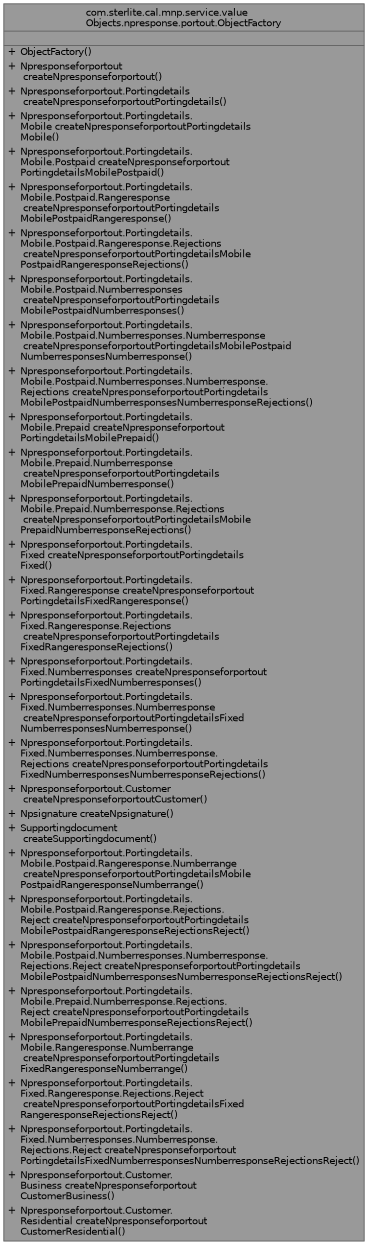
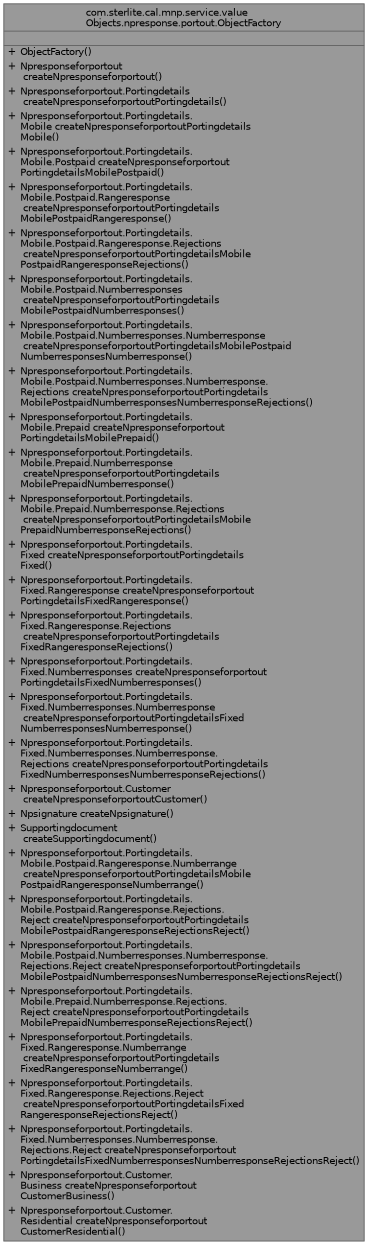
node "com.sterlite.cal.mnp.service.value": text "Mobile.Rangeresponse.Numberrange" -> "Fixed.Rangeresponse.Numberrange"
